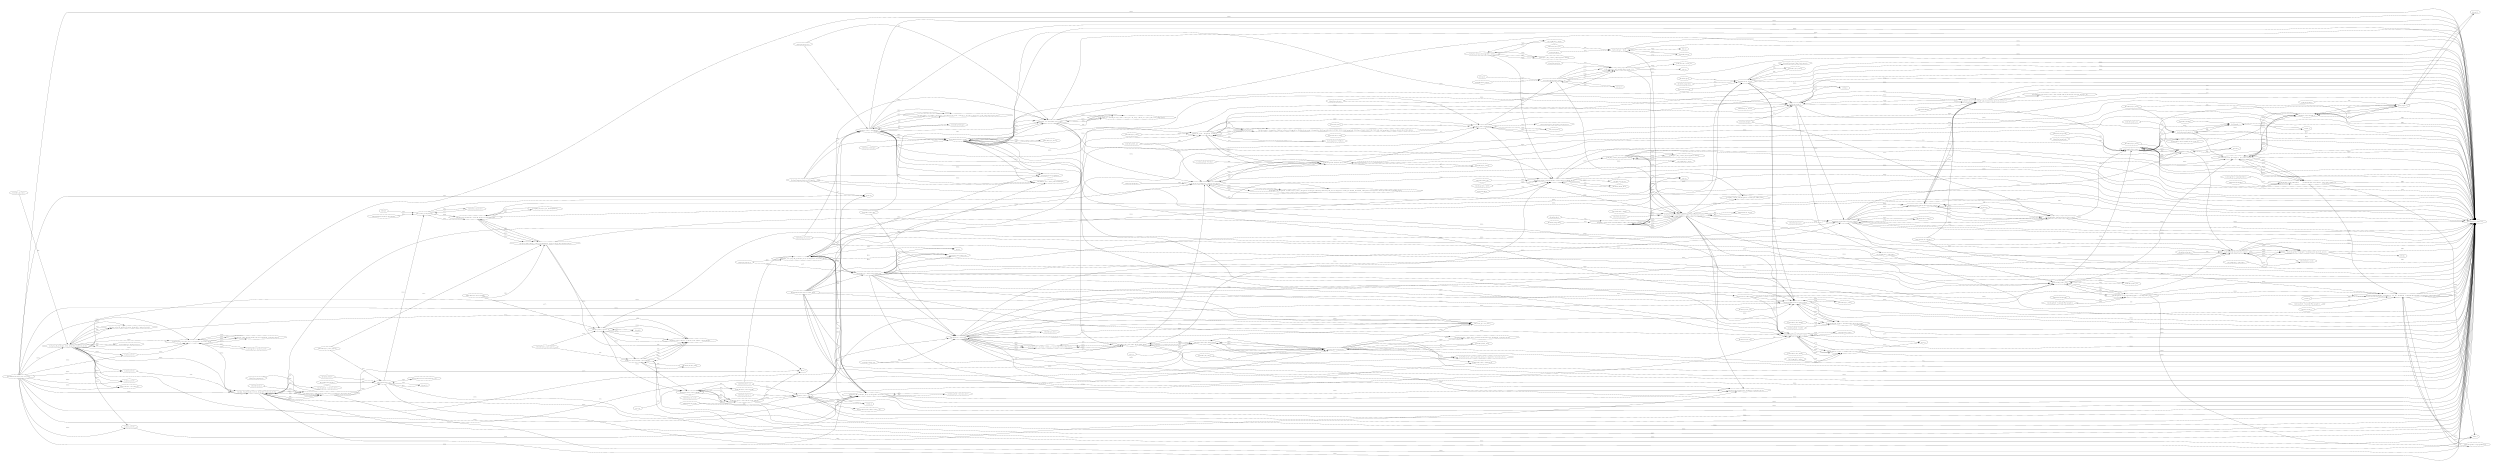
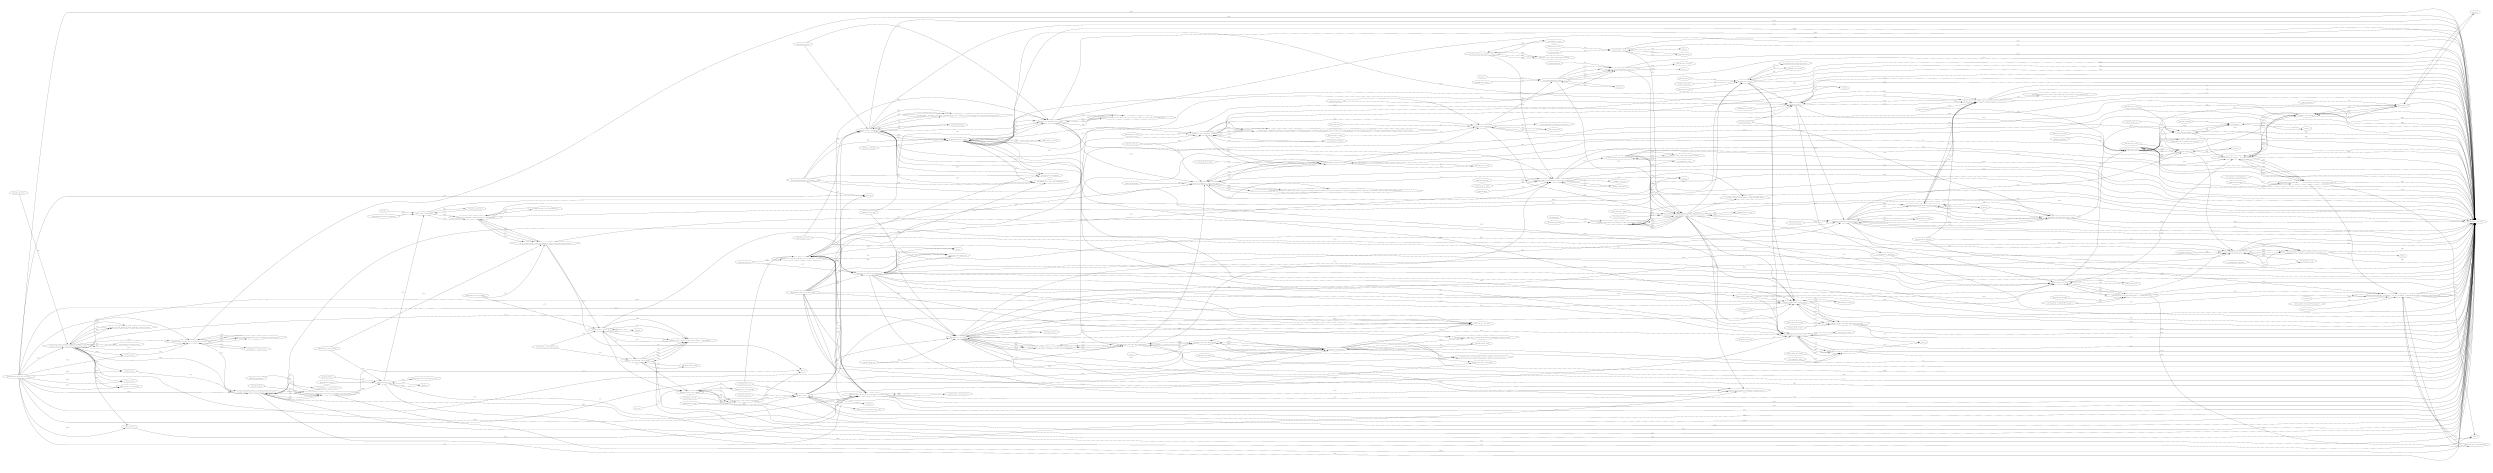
edge "(Call,estrdup(value_ptr))" -> "(Call,length<byte_count-1)": now "(Call,estrdup(value_ptr))" -> "(Call,value_ptr+length+1)"
